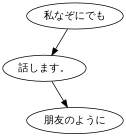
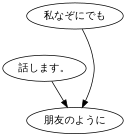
edge "私なぞにでも" -> "話します。": now "私なぞにでも" -> "朋友のように"
